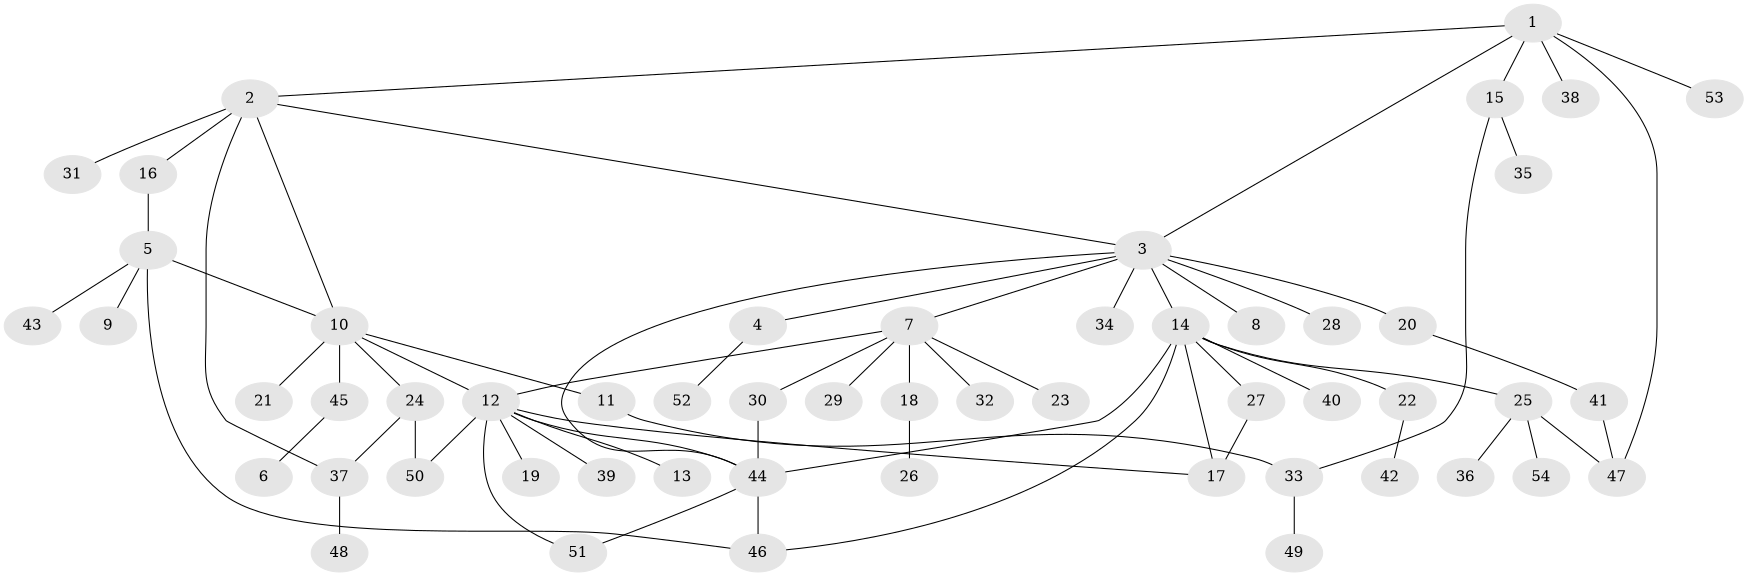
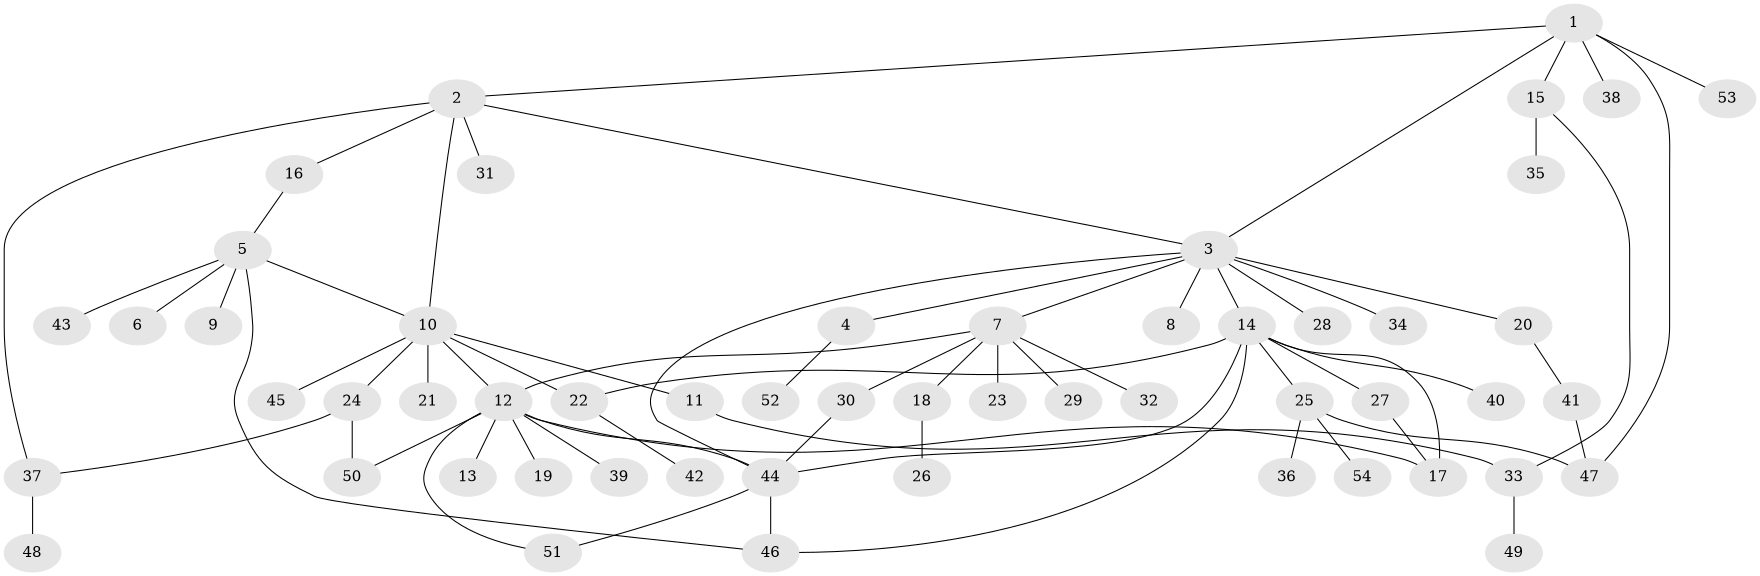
edge "10" -- "22": added
edge "45" -- "6": now "5" -- "6"
